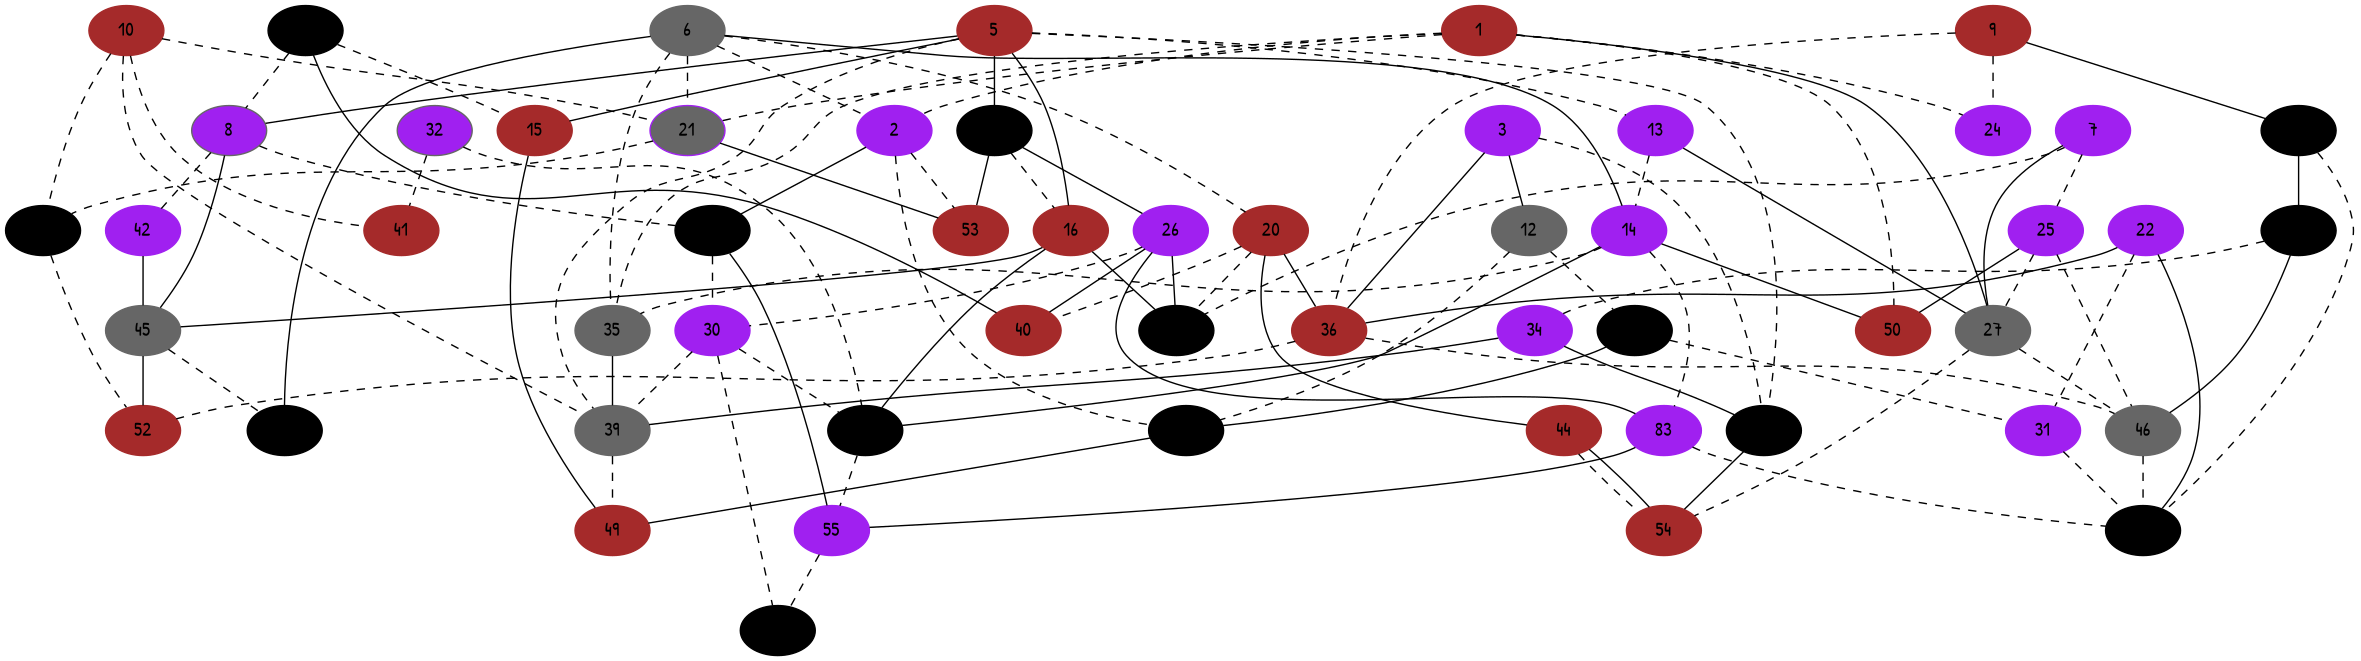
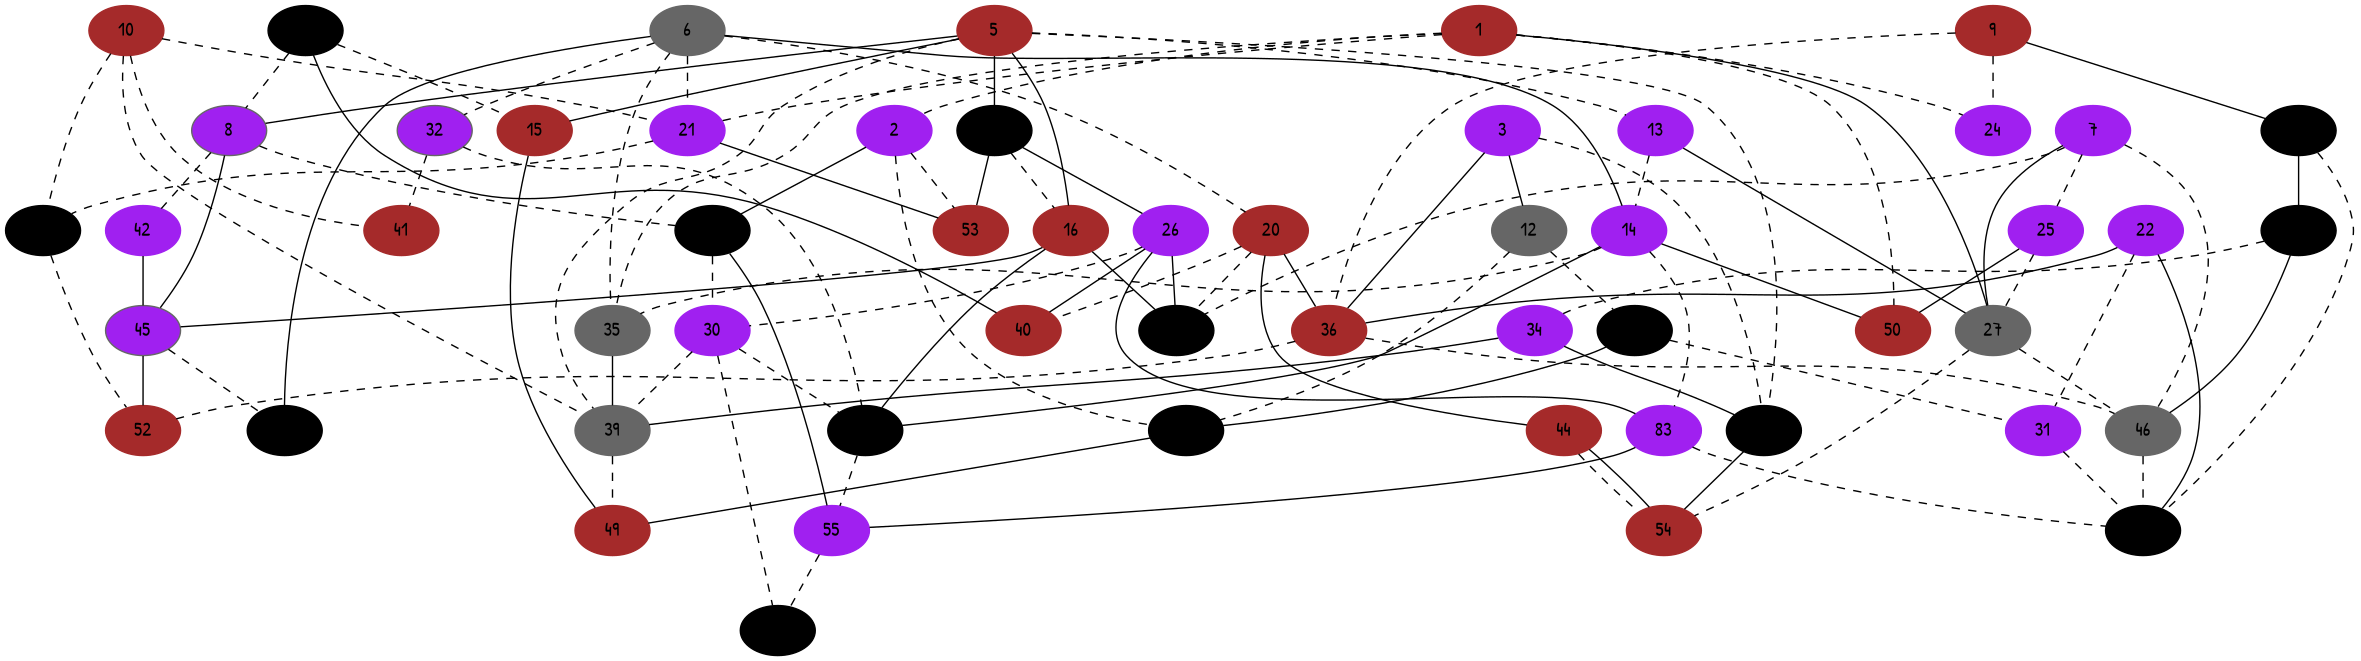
edge "6" -- "2": now "6" -- "32"
node "21": fillcolor gray40 -> purple
edge "25" -- "46": now "7" -- "46"
node "45": fillcolor gray40 -> purple
